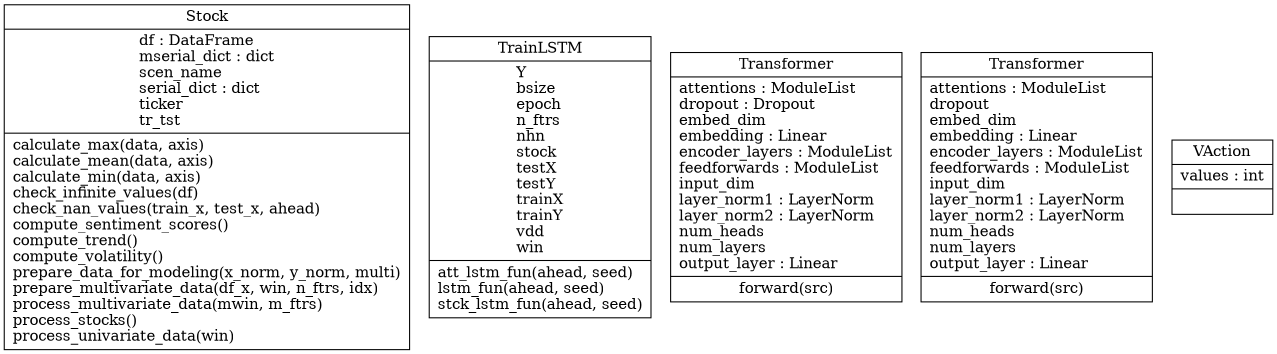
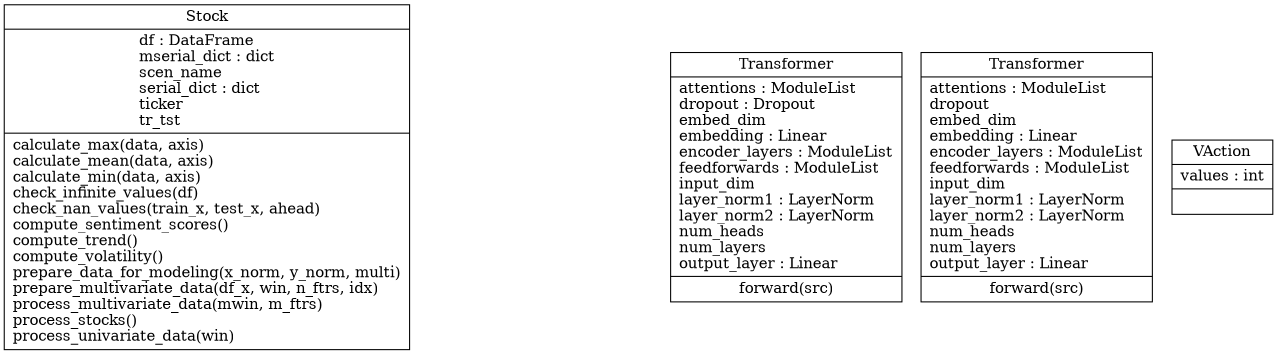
node "TrainLSTM": removed
